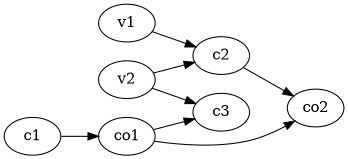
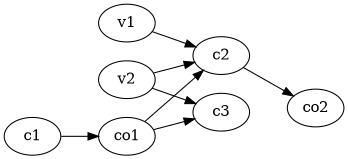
edge "co1" -> "co2": now "co1" -> "c2"
